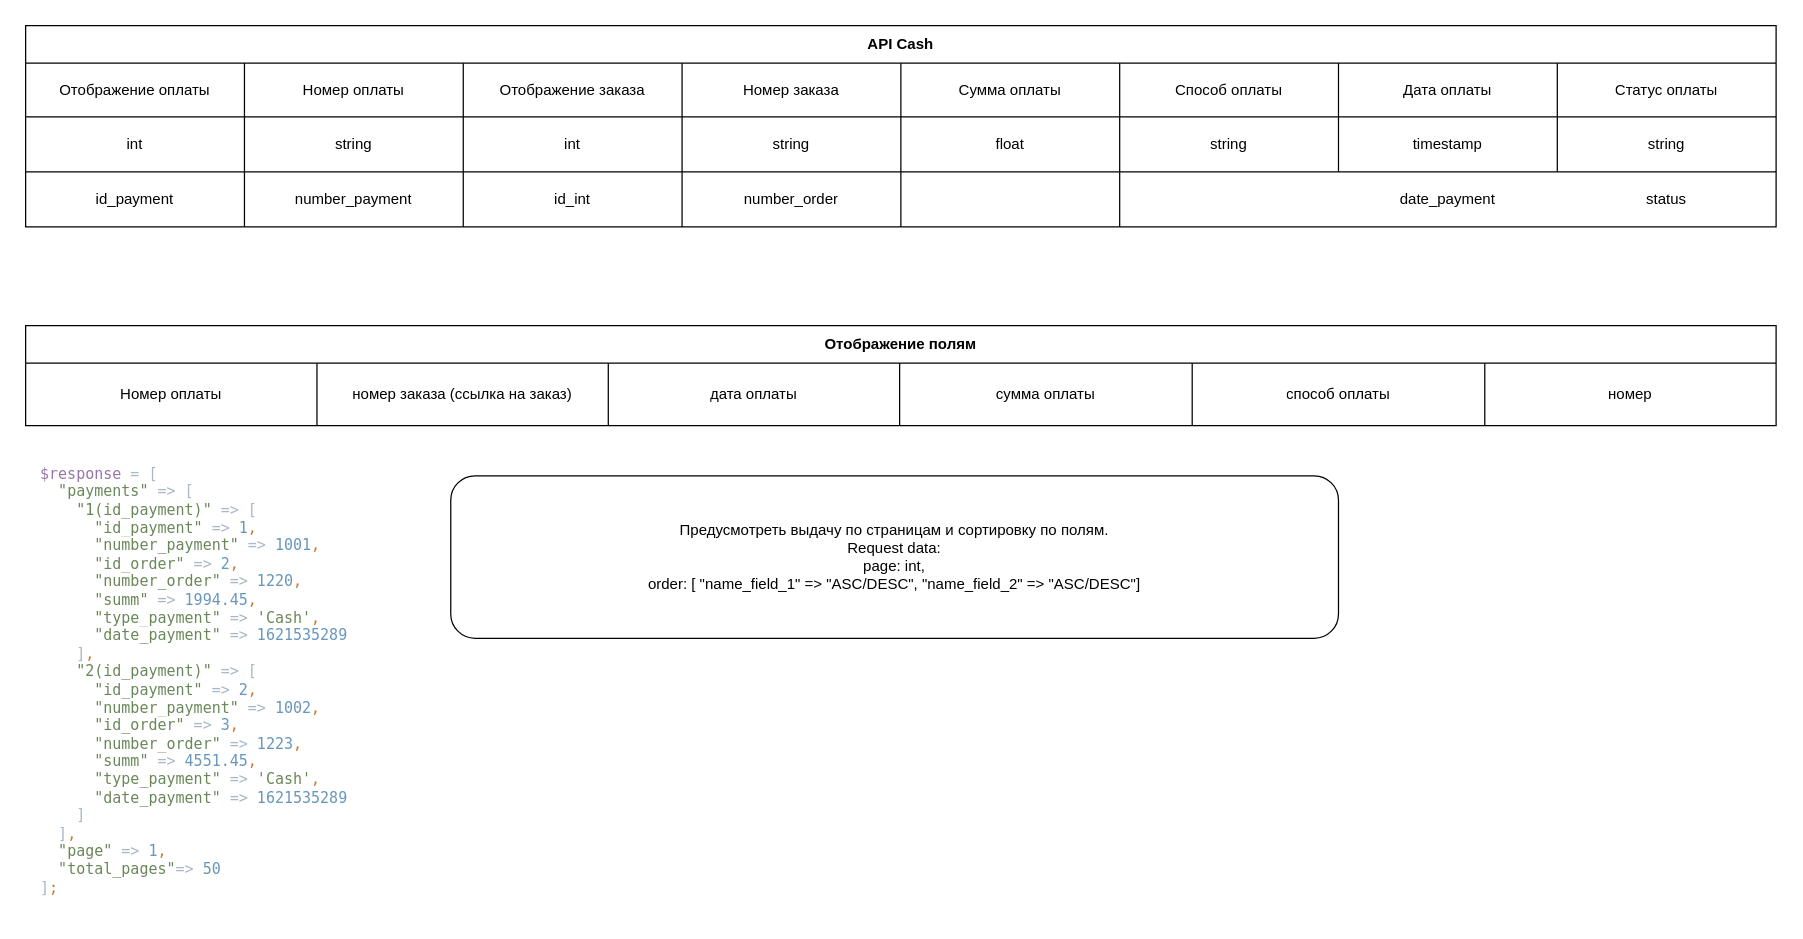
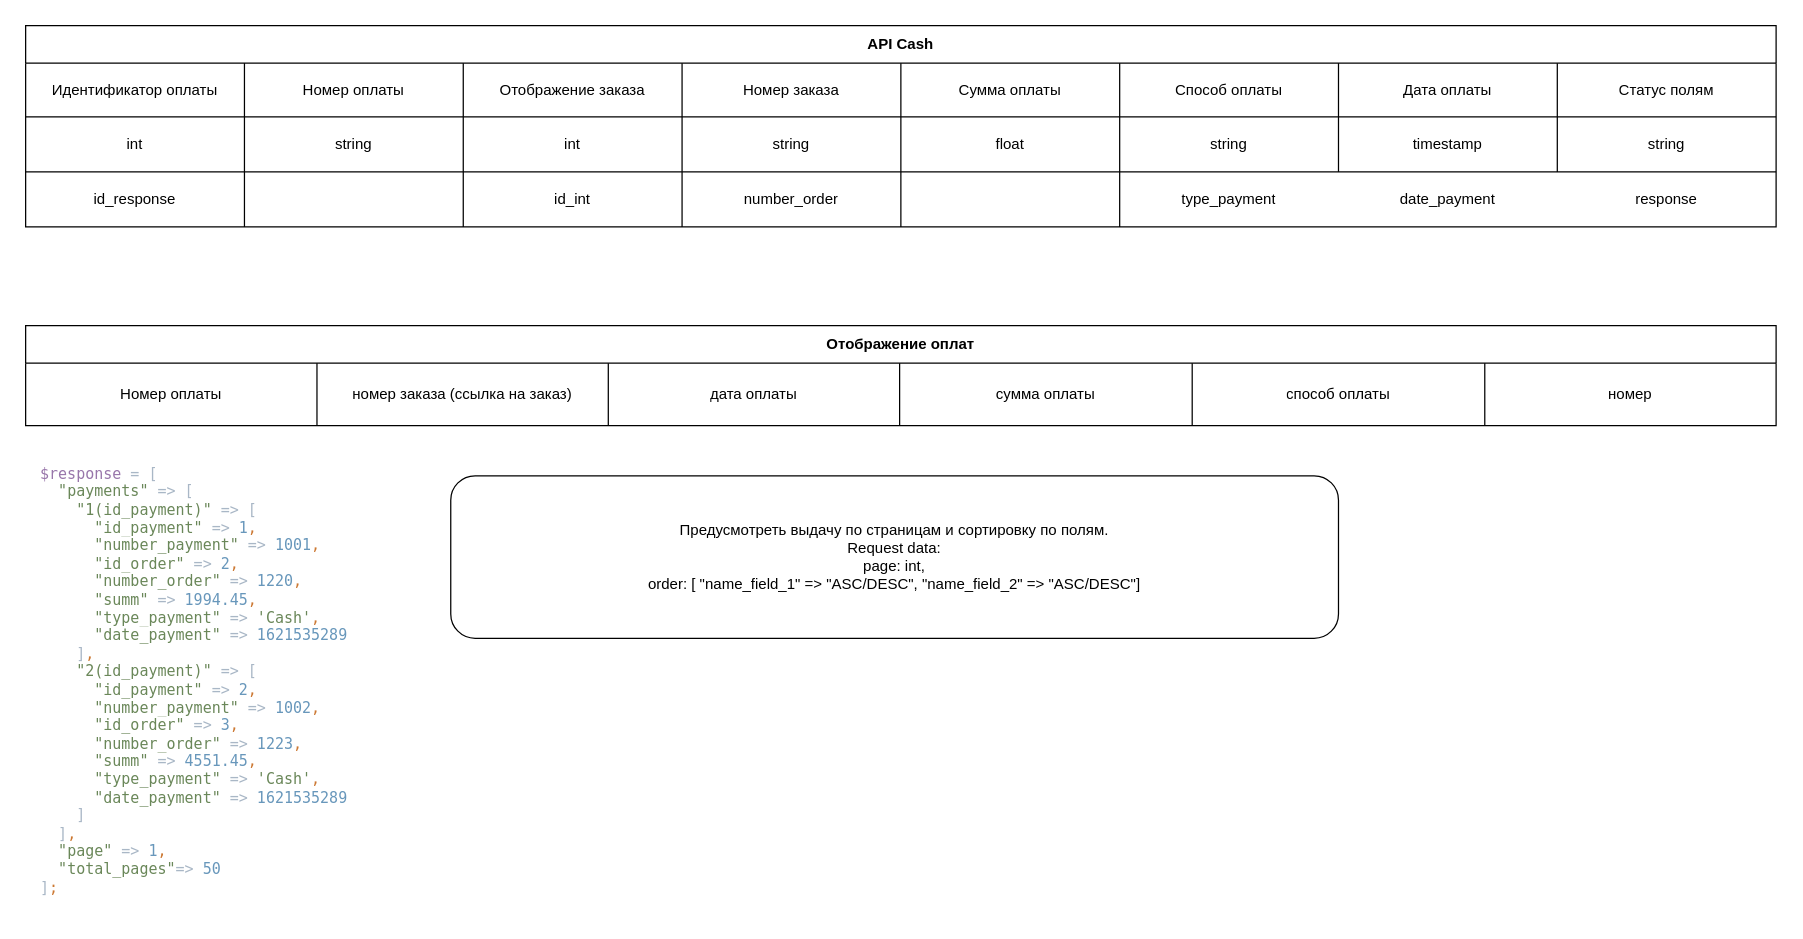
node "Отображение оплаты": label "Отображение оплаты" -> "Идентификатор оплаты"
node "Статус оплаты": label "Статус оплаты" -> "Статус полям"
node "id_payment": label "id_payment" -> "id_response"
node "number_payment": removed
node "type_payment": added
node "status": label "status" -> "response"
node "Отображение полям": label "Отображение полям" -> "Отображение оплат"
